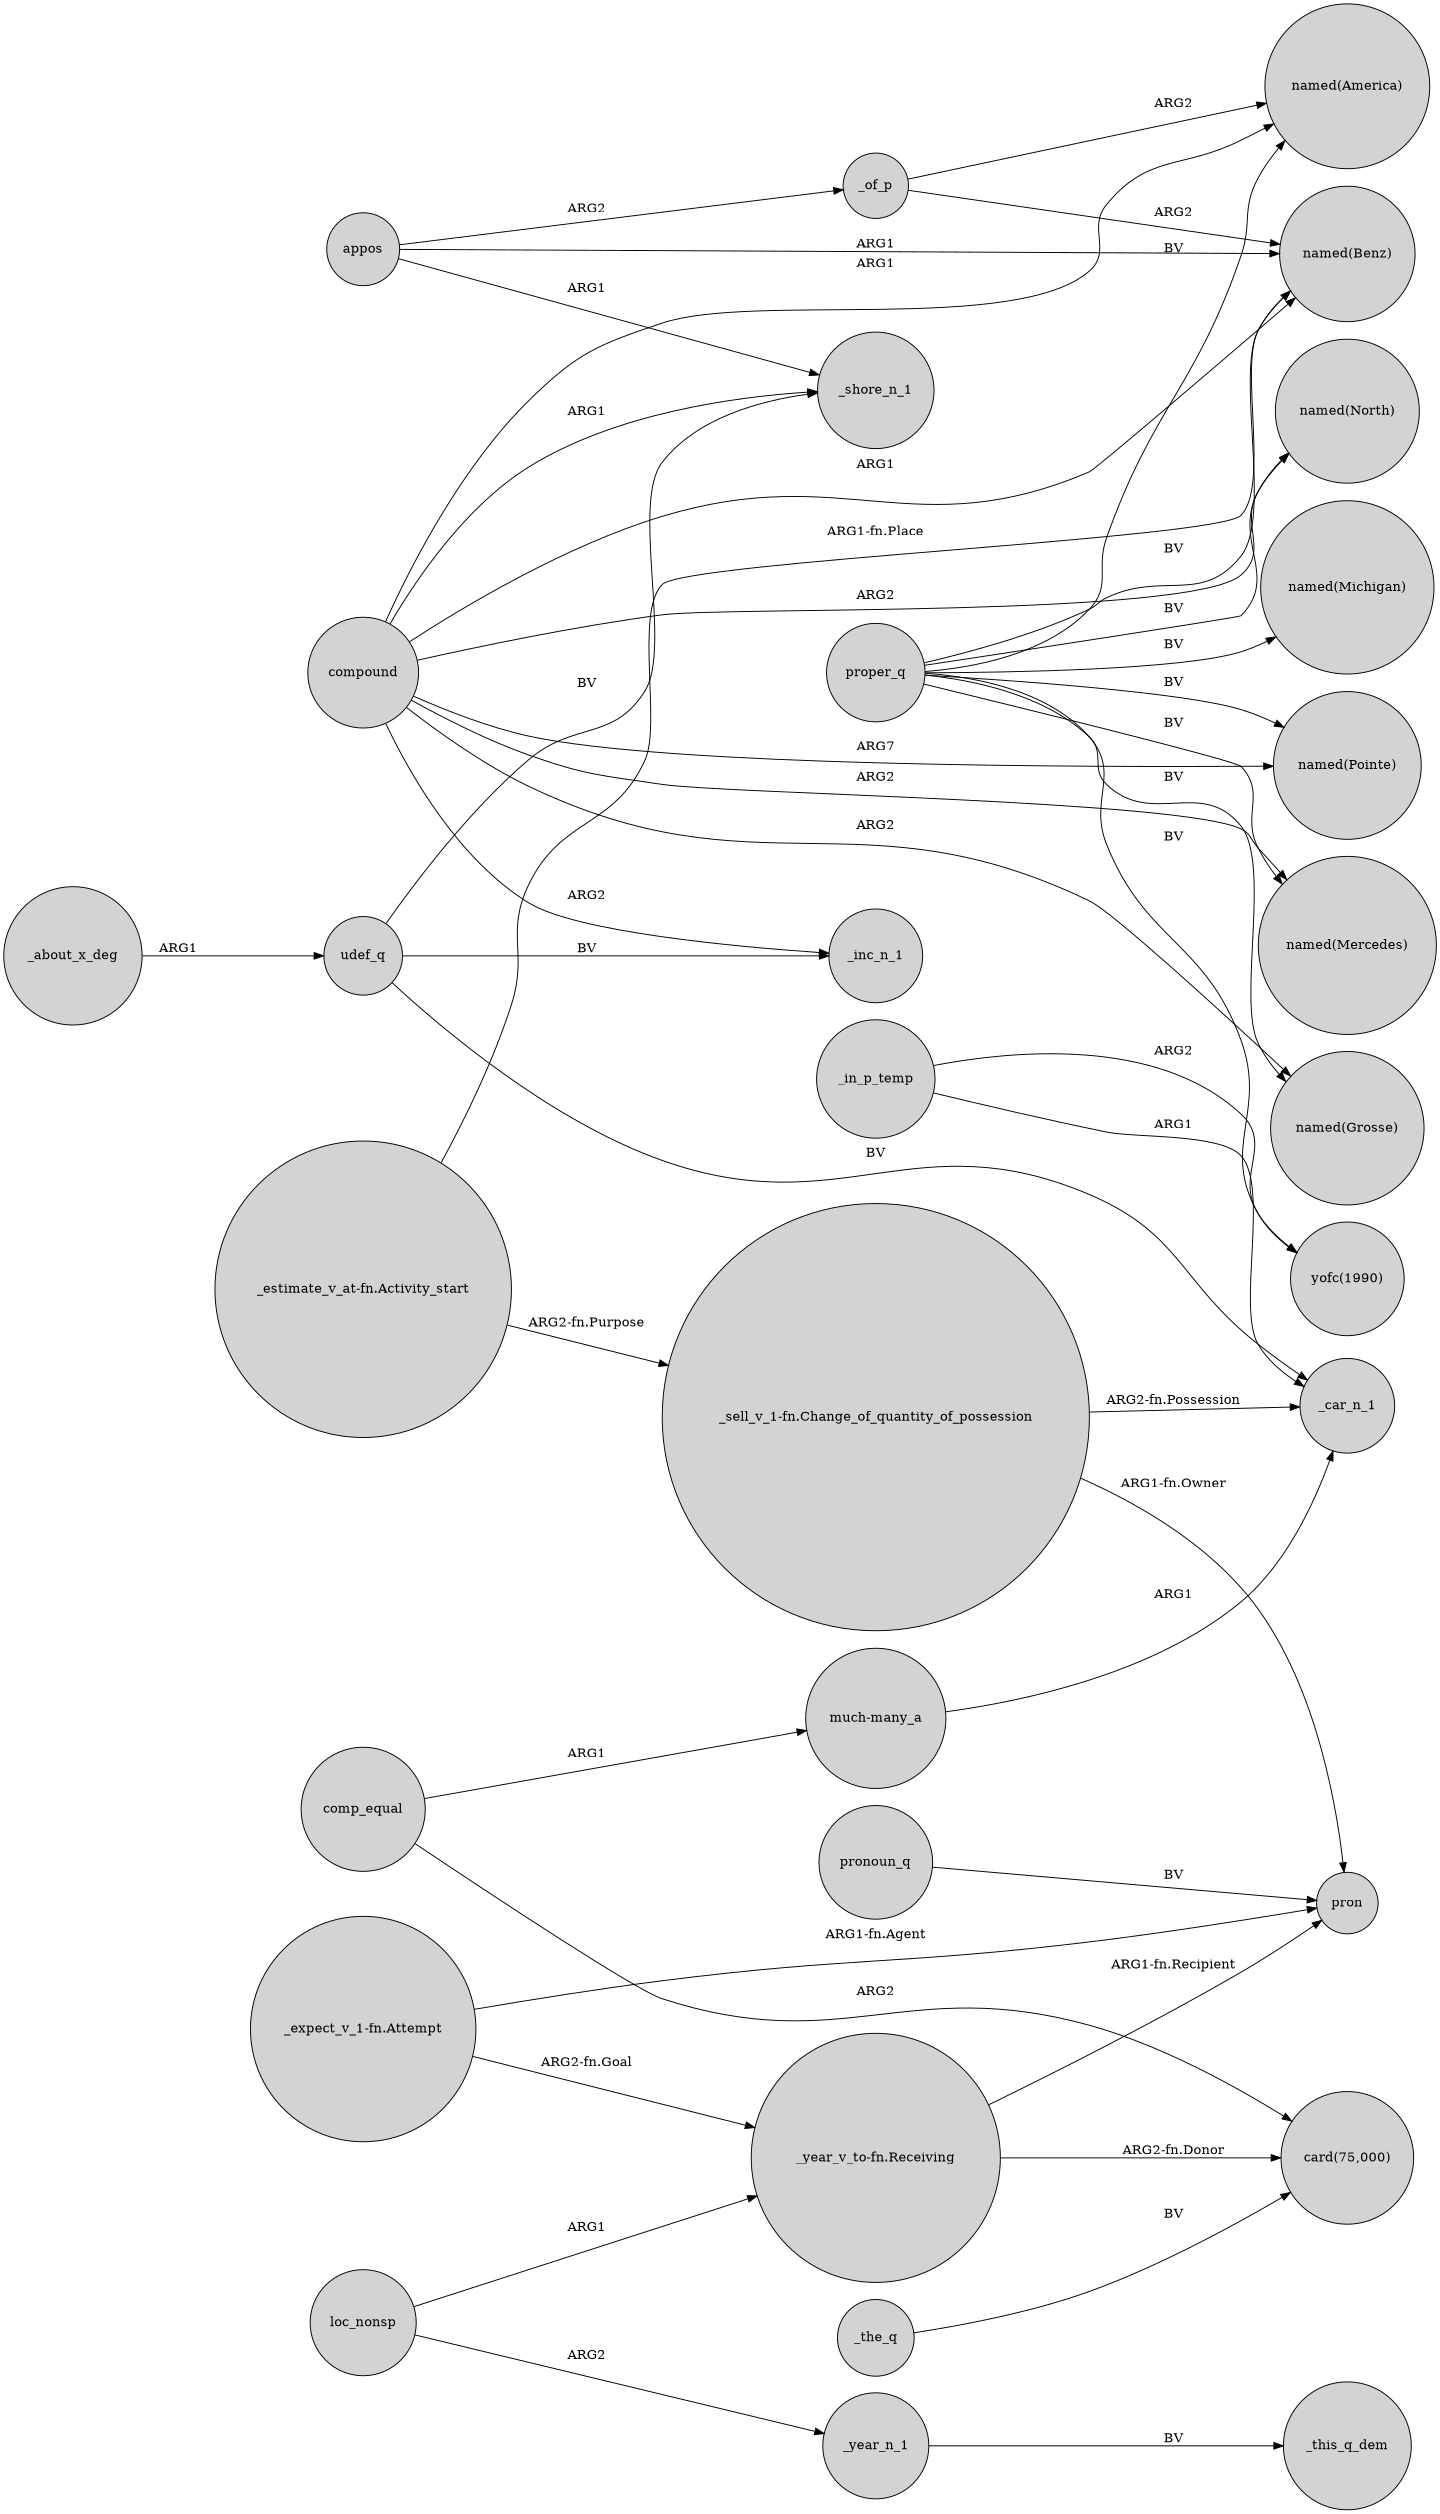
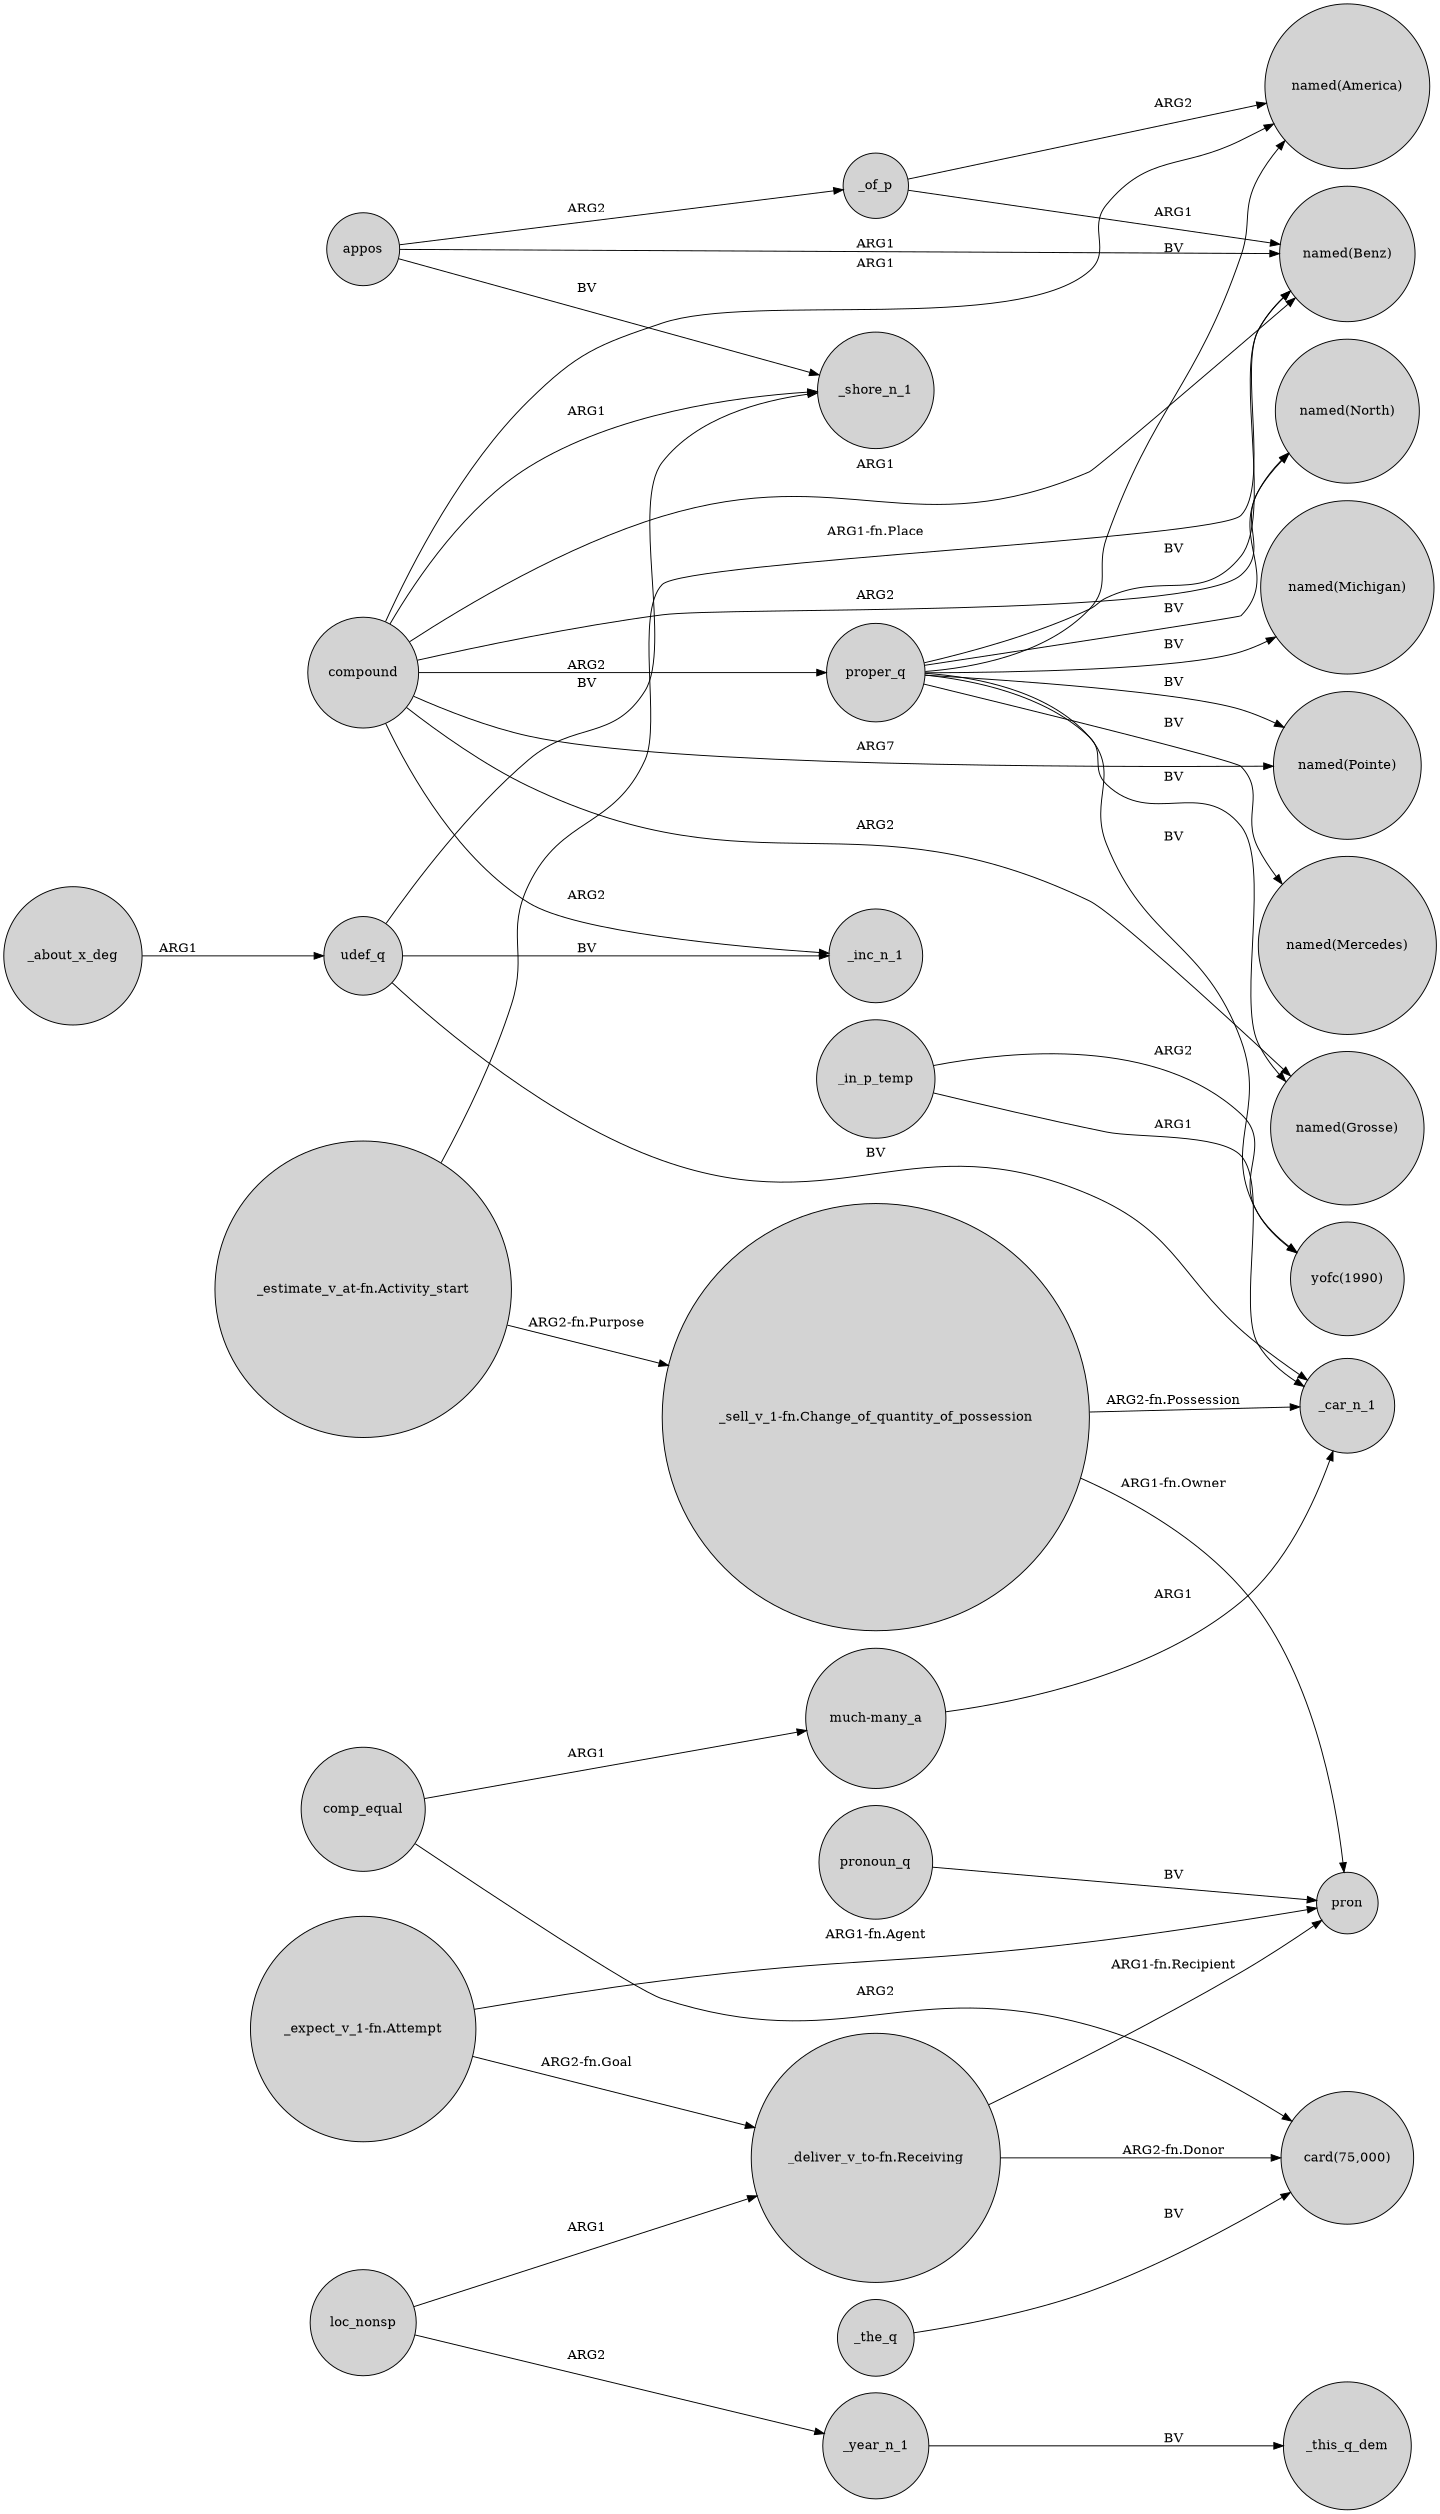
edge "_of_p" -> "named(Benz)": label "ARG2" -> "ARG1"
edge "appos" -> "_shore_n_1": label "ARG1" -> "BV"
edge "compound" -> "named(Mercedes)": now "compound" -> "proper_q"
node "_year_v_to-fn.Receiving": label "_year_v_to-fn.Receiving" -> "_deliver_v_to-fn.Receiving"
